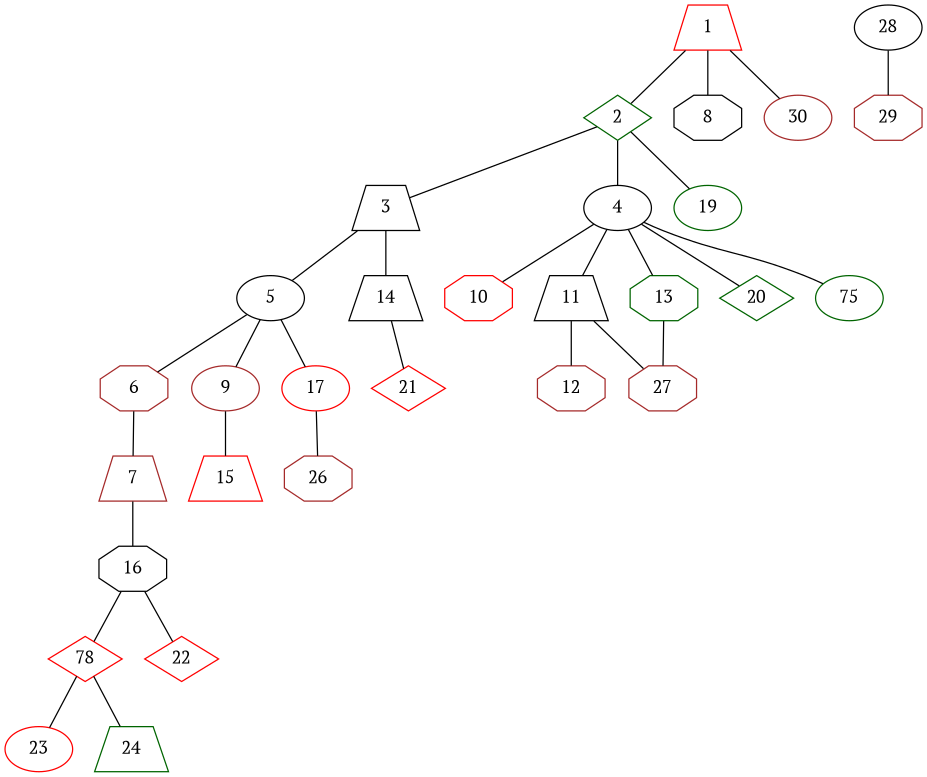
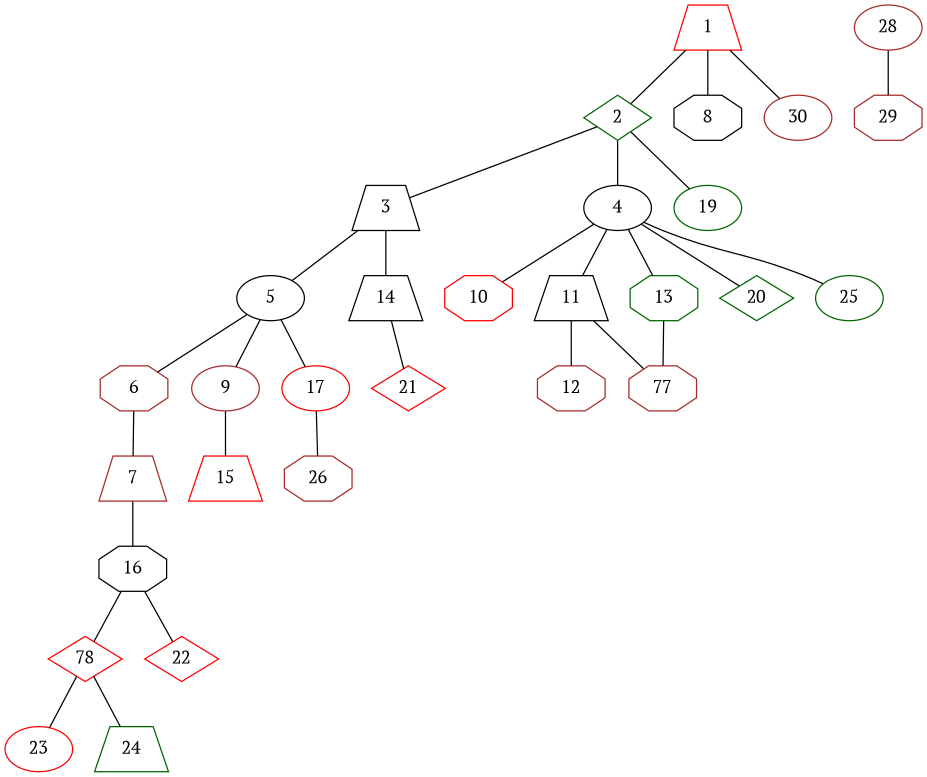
node "28": color black -> brown
node "75": label "75" -> "25"
node "27": label "27" -> "77"
